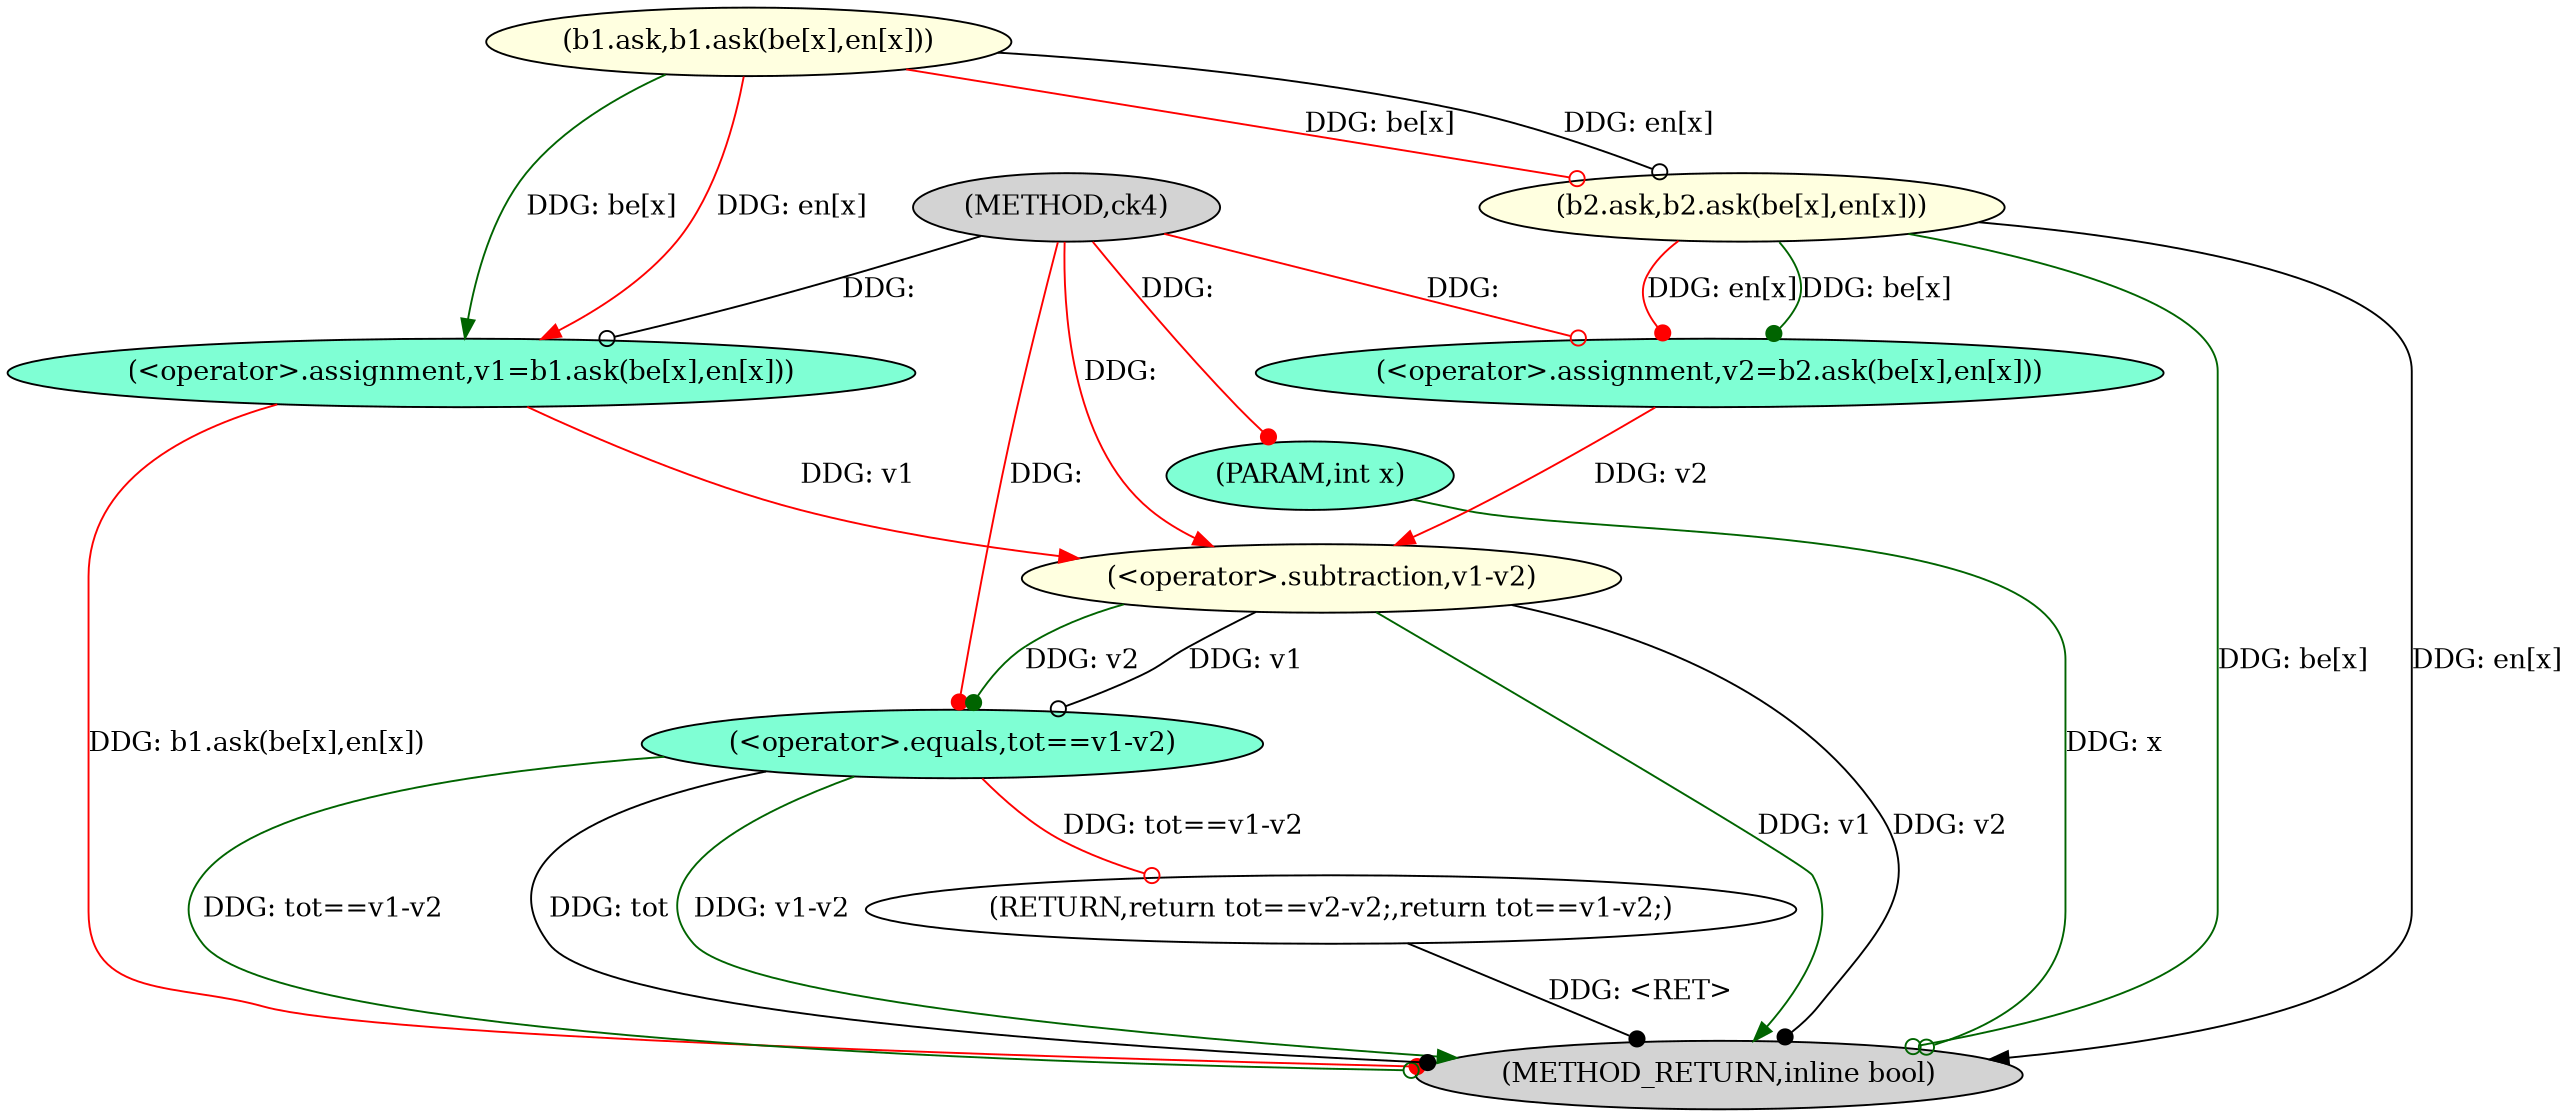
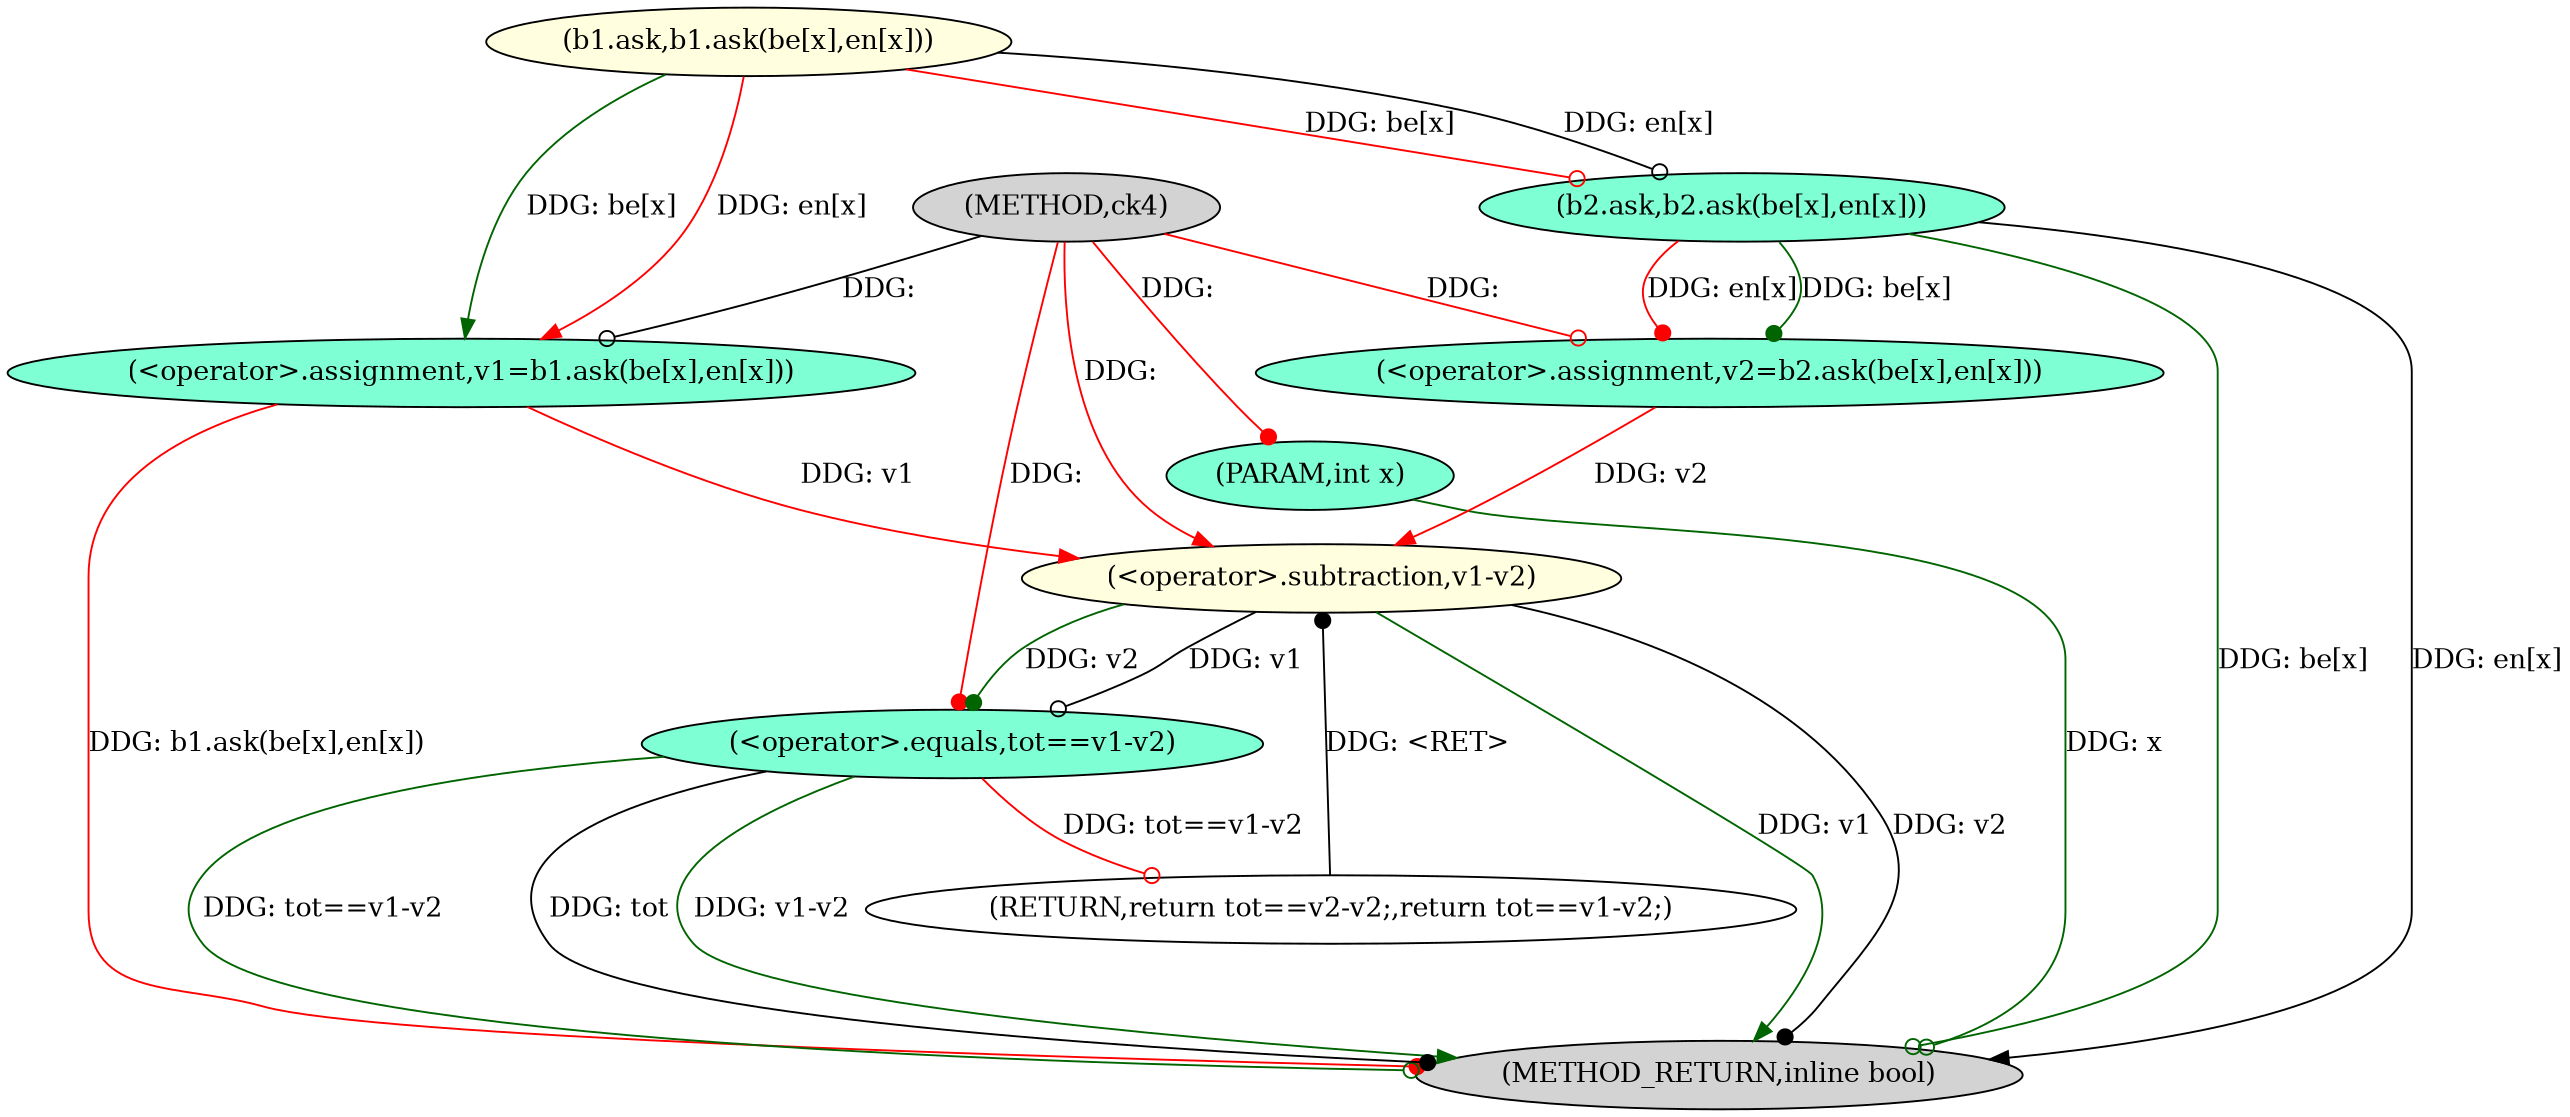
node "(b2.ask,b2.ask(be[x],en[x]))": fillcolor lightyellow -> aquamarine
edge "(RETURN,return tot==v2-v2;,return tot==v1-v2;)" -> "(METHOD_RETURN,inline bool)": now "(RETURN,return tot==v2-v2;,return tot==v1-v2;)" -> "(<operator>.subtraction,v1-v2)"
